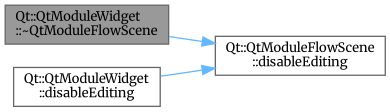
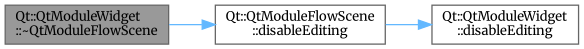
edge "Qt::QtModuleWidget ::disableEditing" -> "Qt::QtModuleFlowScene ::disableEditing": reversed
